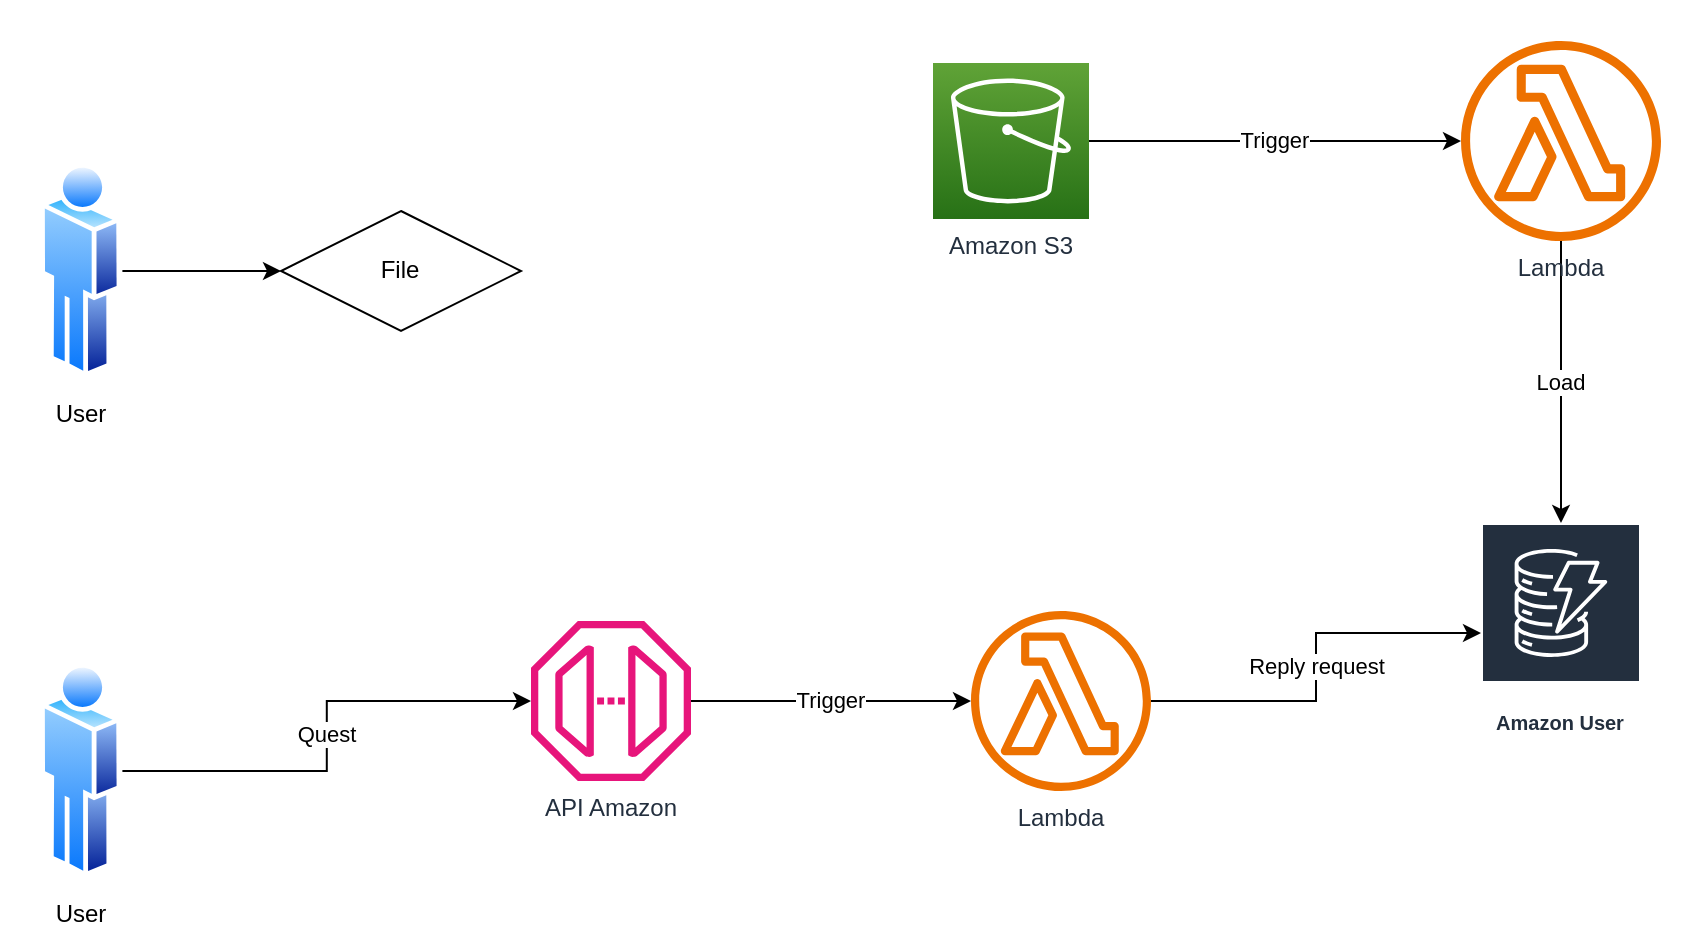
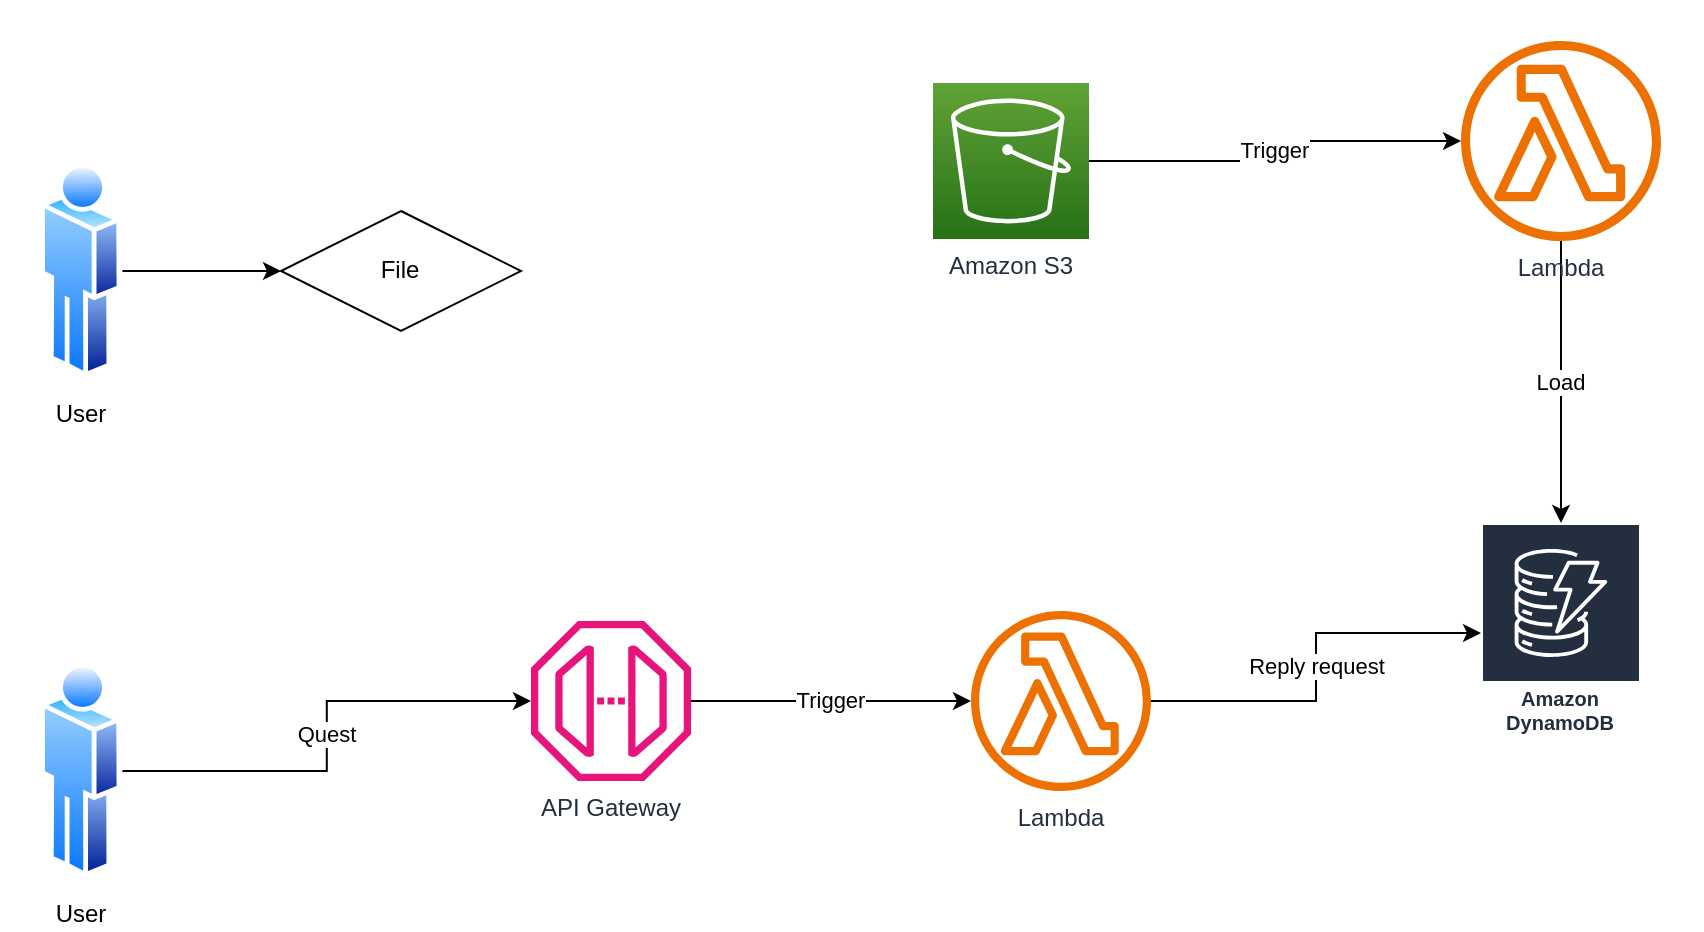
node "Amazon S3": moved (1011, 141) -> (1011, 161)
node "Amazon User": label "Amazon User" -> "Amazon DynamoDB"
node "API Amazon": label "API Amazon" -> "API Gateway"
